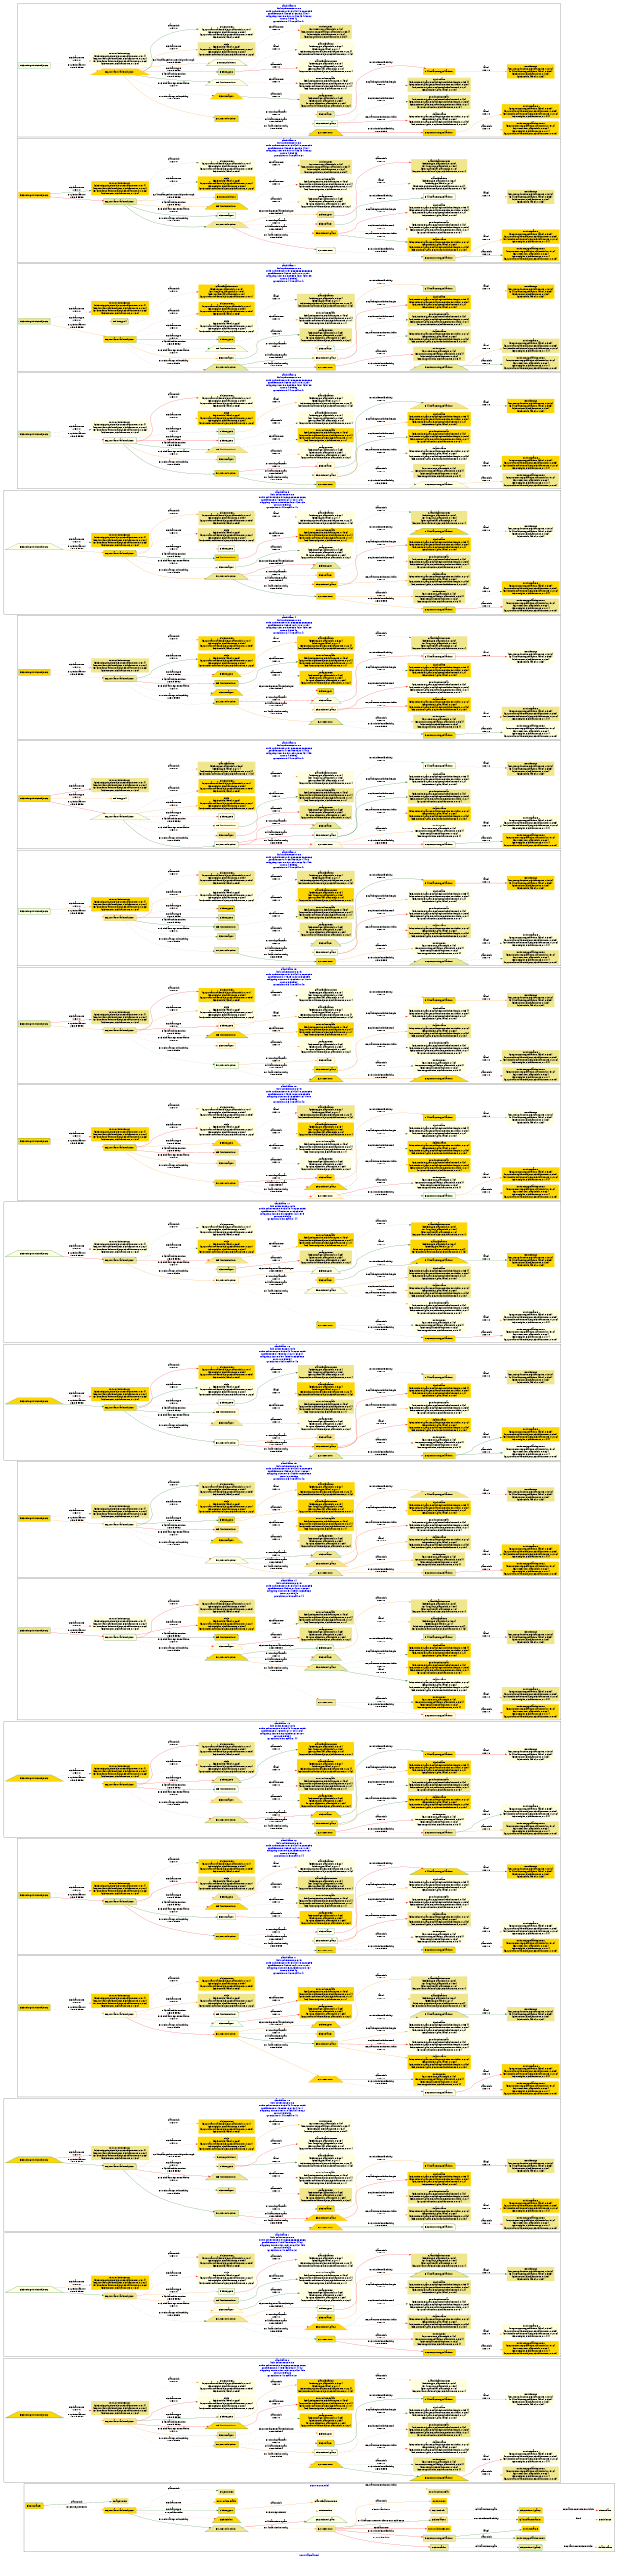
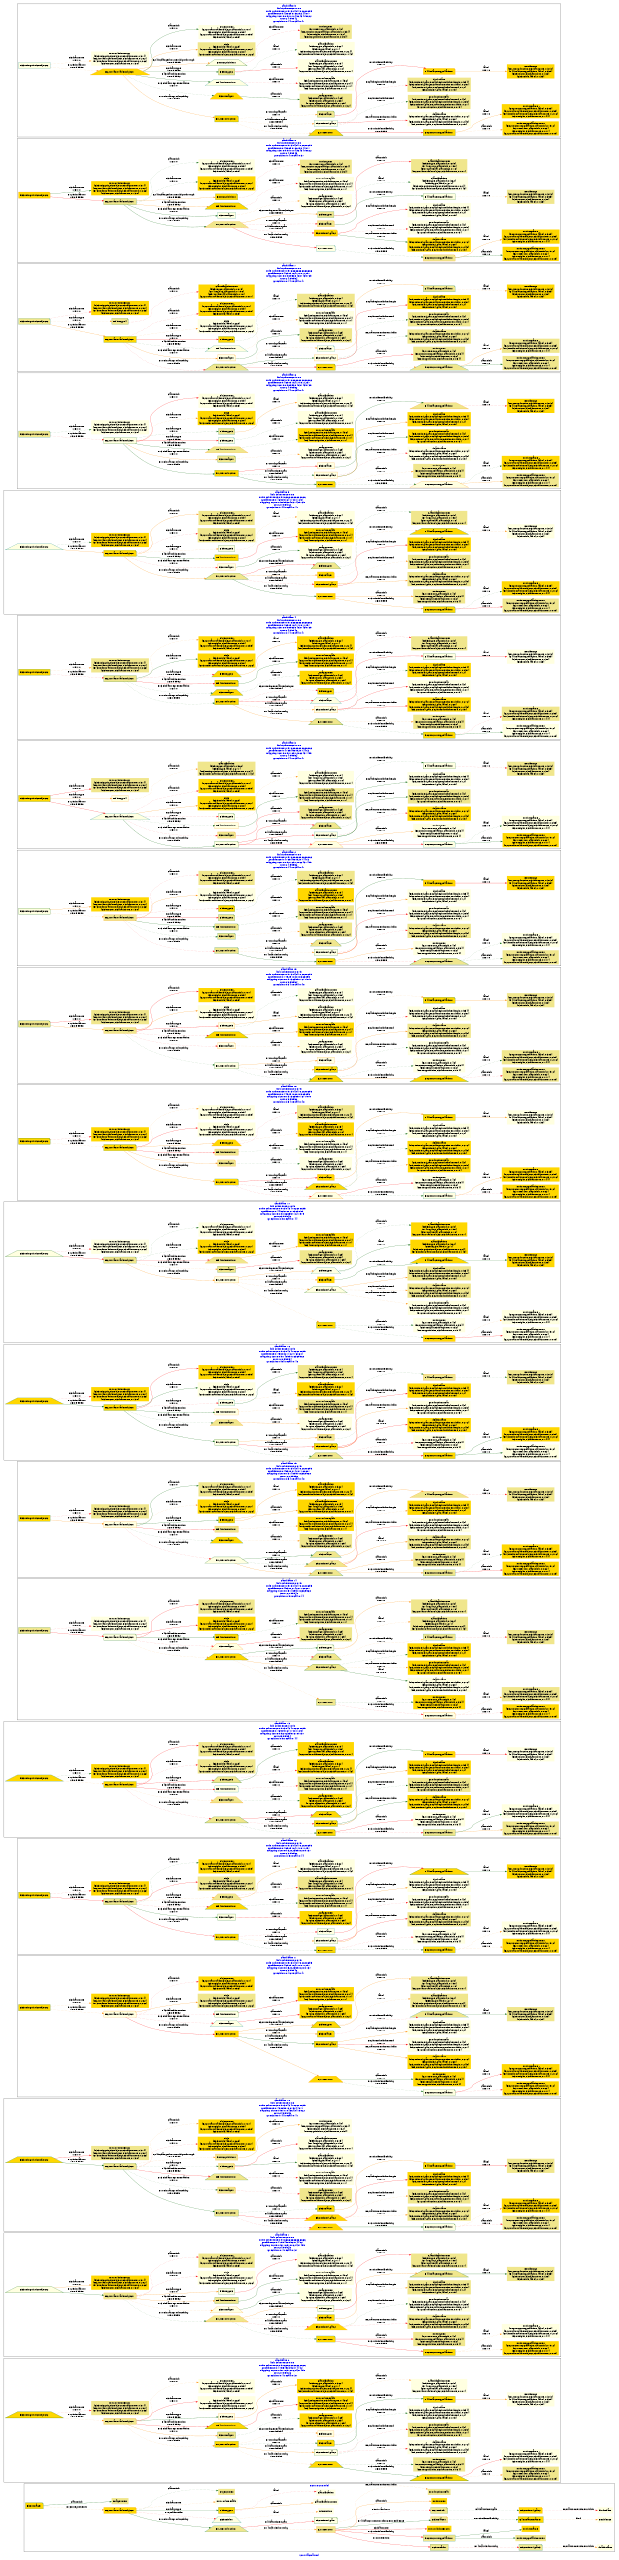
node "Classification": added
node "Artwork_Details": fillcolor gold -> lightyellow
node "Classification_URL": label "Classification_URL" -> "Classification_URI"
node "time_date": label "time_date" -> "birth_date"
edge "E35_Title1" -> "Dimension": label "P138_represents" -> "label"
node "E35_Title1": fillcolor gold -> lightyellow
node "E52_Time-Span1": shape trapezium -> note
edge "E69_Death7" -> "E52_Time-Span3": label "P4_has_time-span" -> "P14_carried_out_by"
edge "E52_Time-Span3" -> "death_date": label "P82_at_some_time_title" -> "P82_at_some_time_within"
